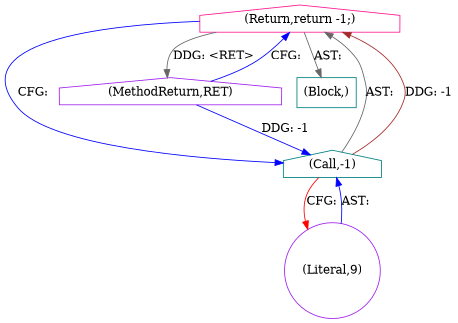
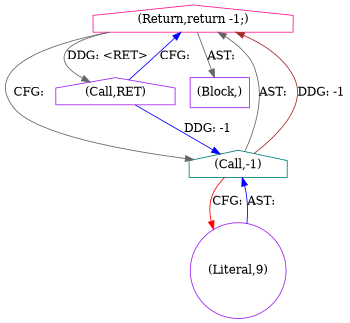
node "(MethodReturn,RET)": label "(MethodReturn,RET)" -> "(Call,RET)"
node "(Block,)": color teal -> purple
edge "(Return,return -1;)" -> "(Call,-1)": color blue -> gray40
